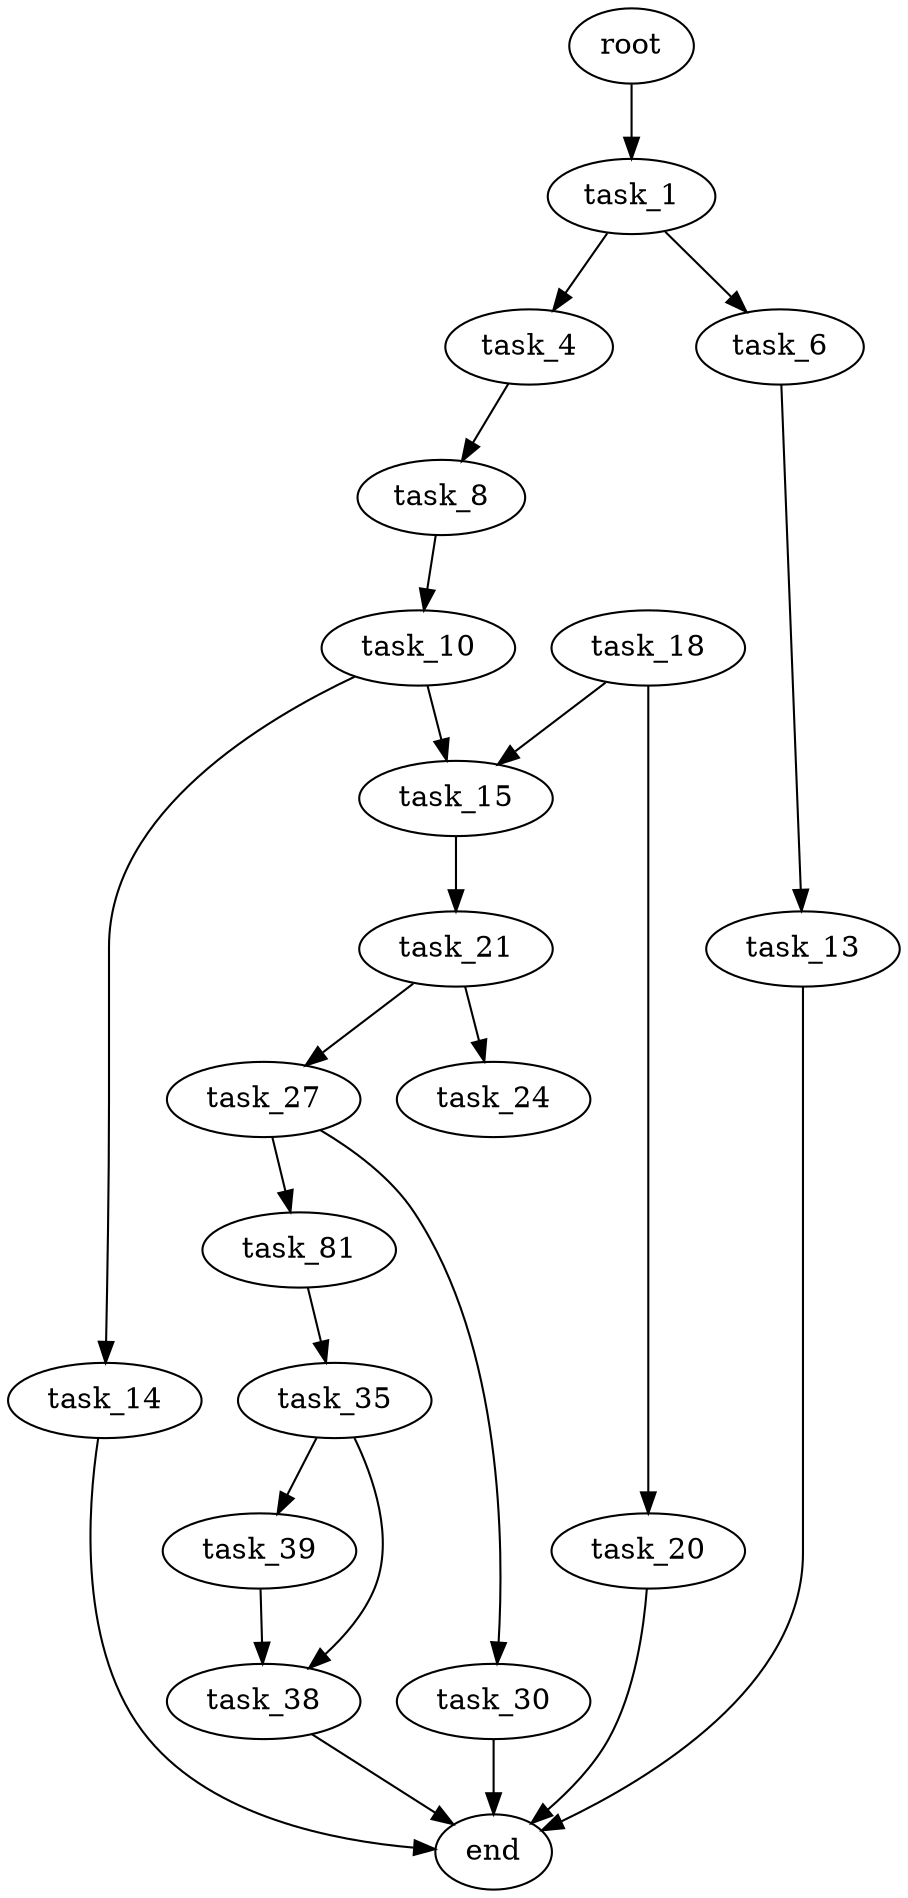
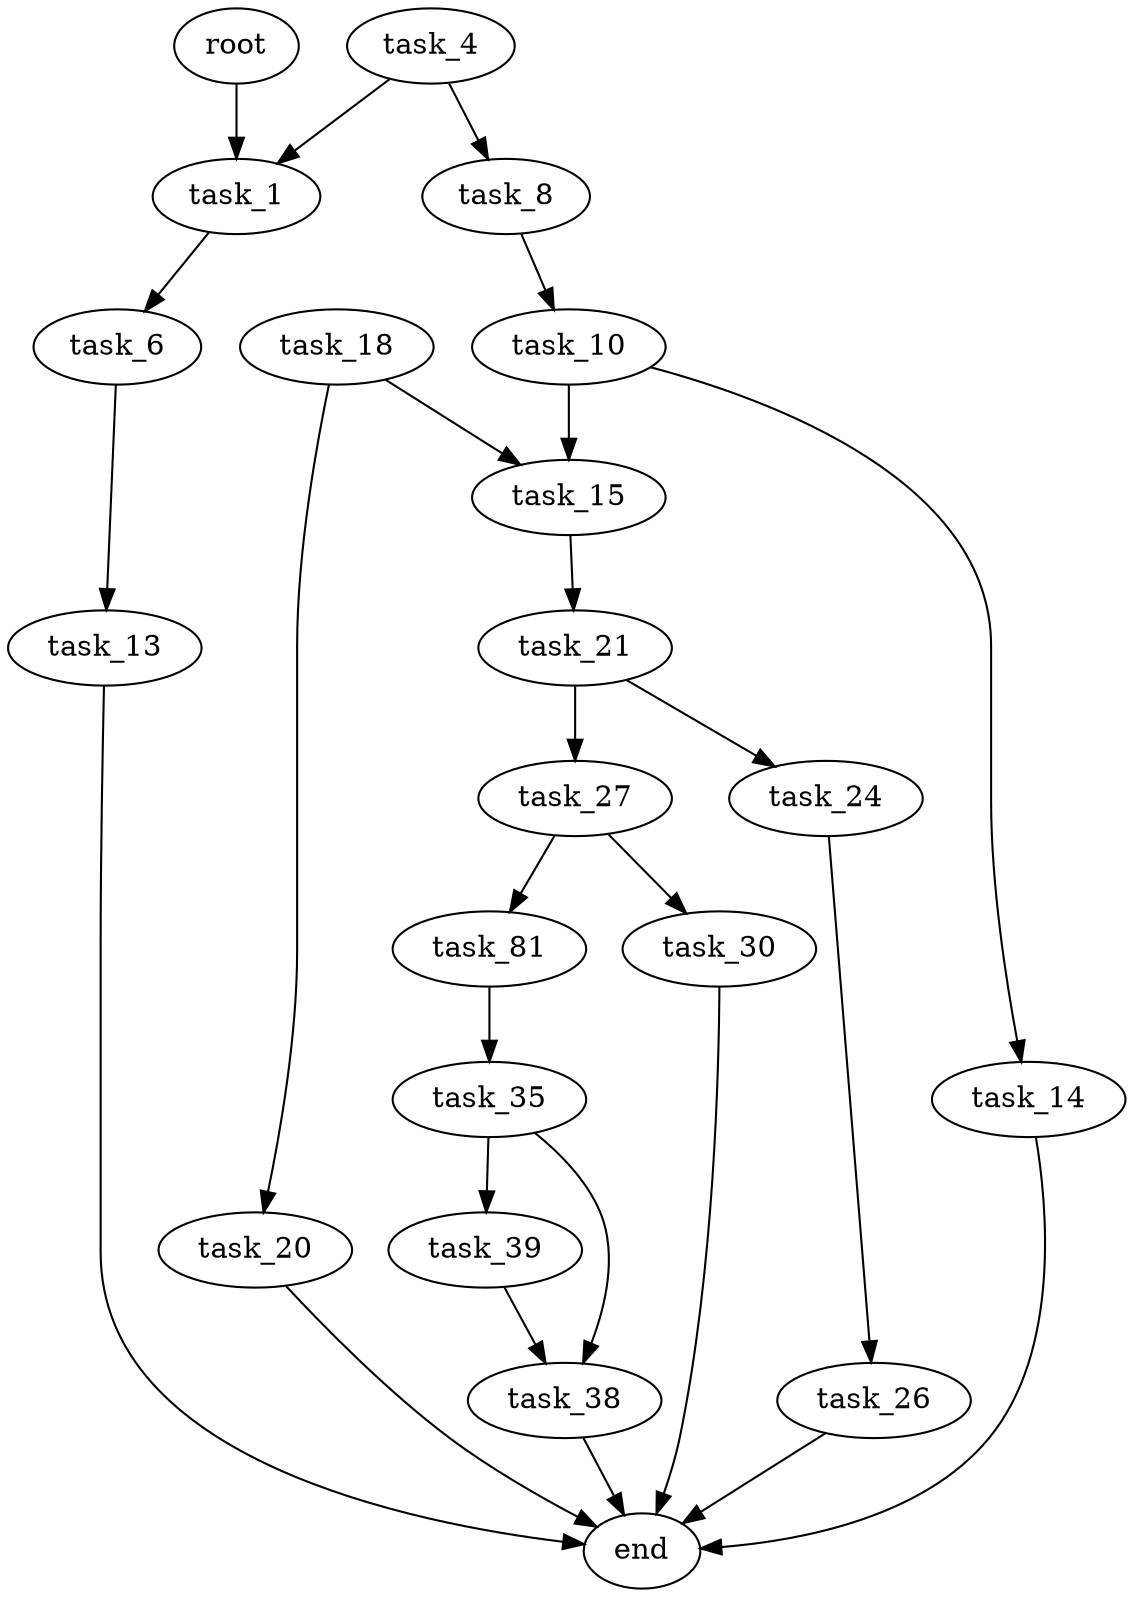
edge "task_1" -> "task_4": reversed
node "task_26": added
